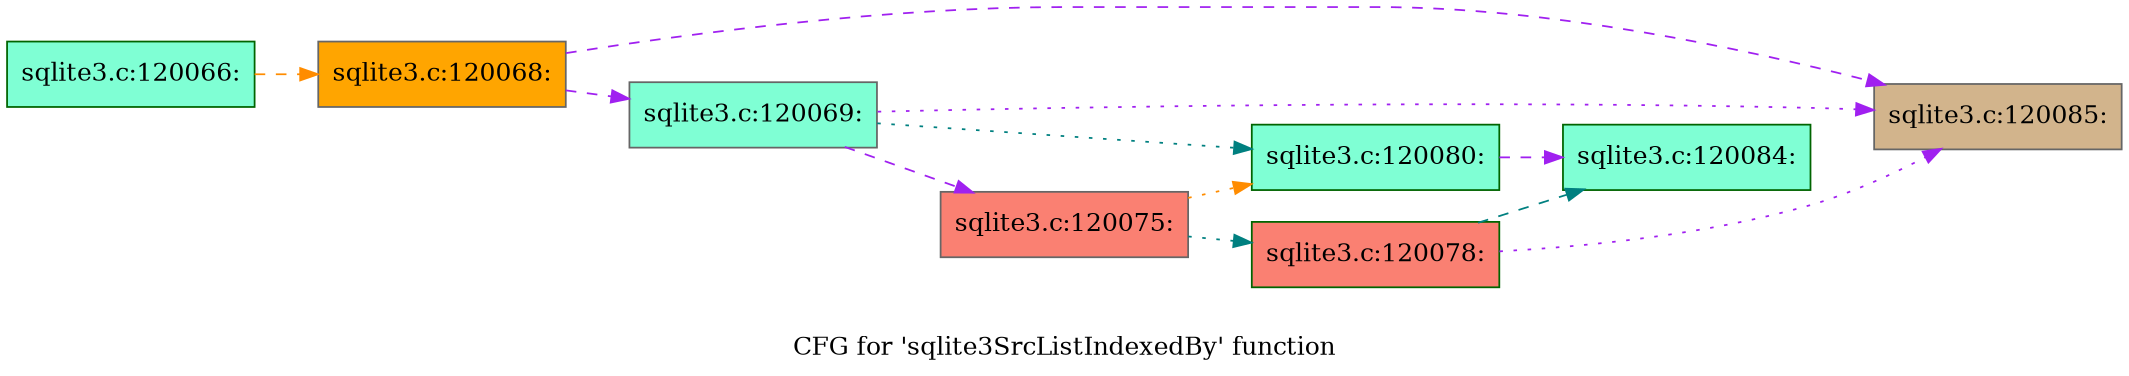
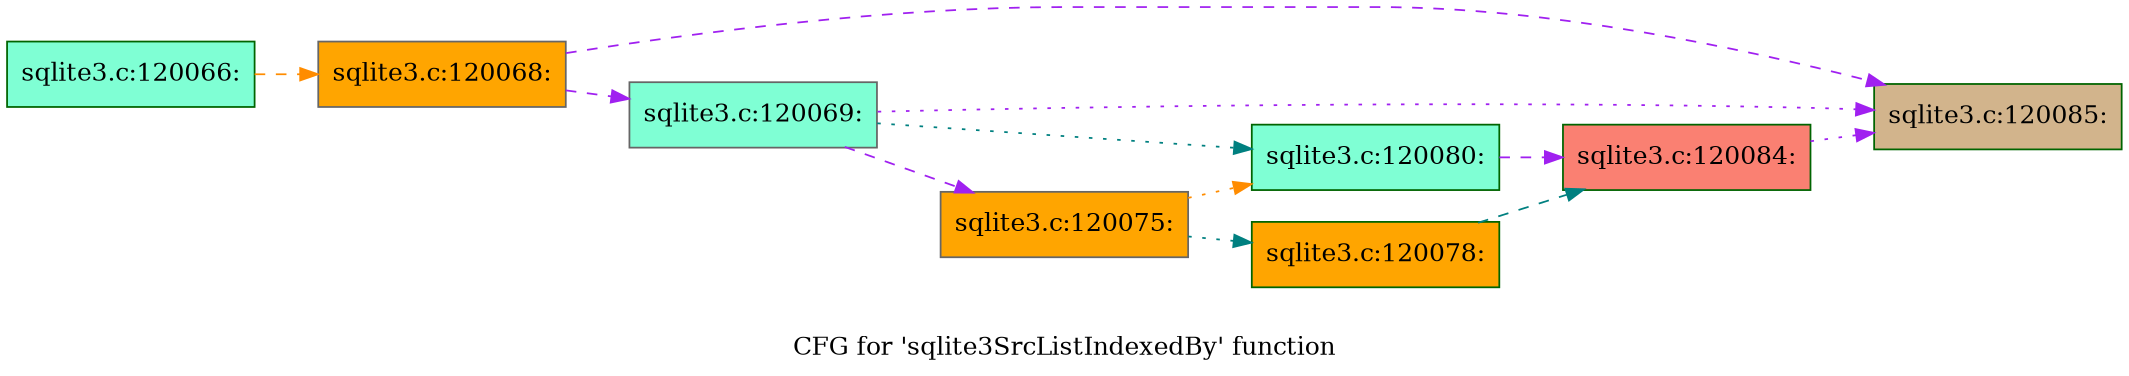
node "sqlite3.c:120085:": color gray40 -> darkgreen
node "sqlite3.c:120084:": fillcolor aquamarine -> salmon
node "sqlite3.c:120075:": fillcolor salmon -> orange
edge "sqlite3.c:120078:" -> "sqlite3.c:120085:": now "sqlite3.c:120084:" -> "sqlite3.c:120085:"
node "sqlite3.c:120078:": fillcolor salmon -> orange
